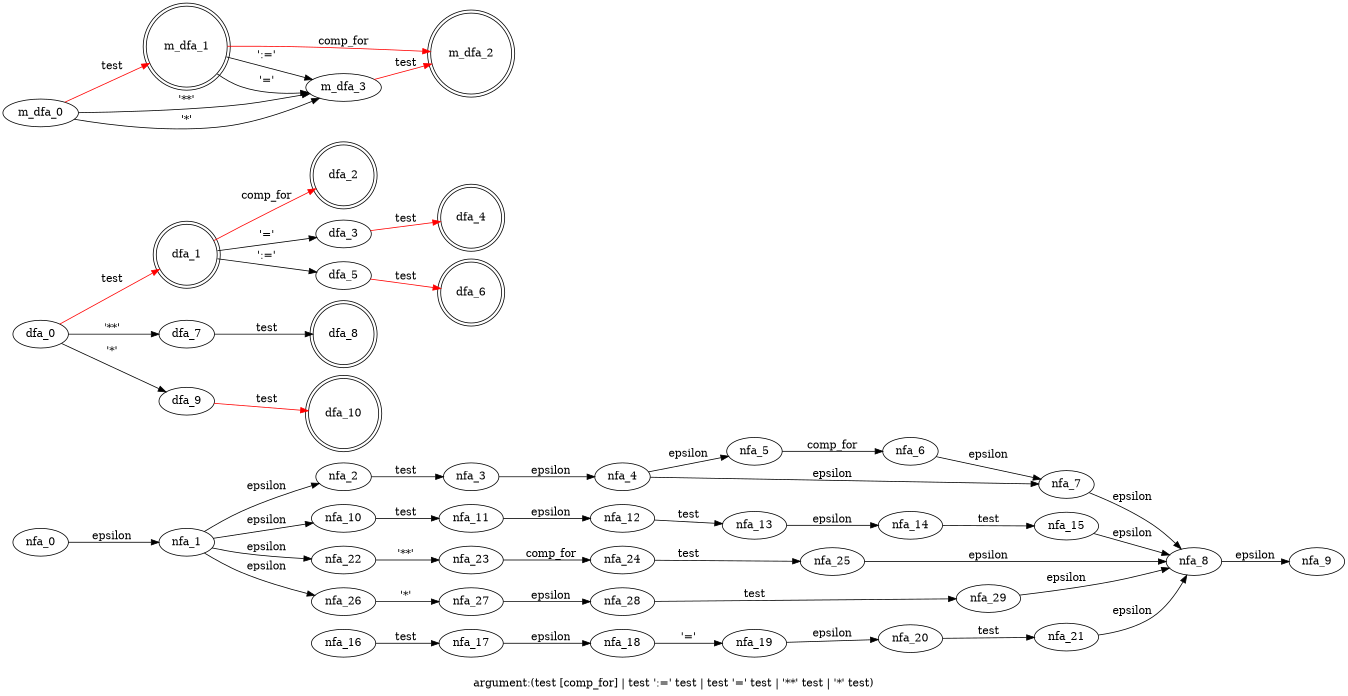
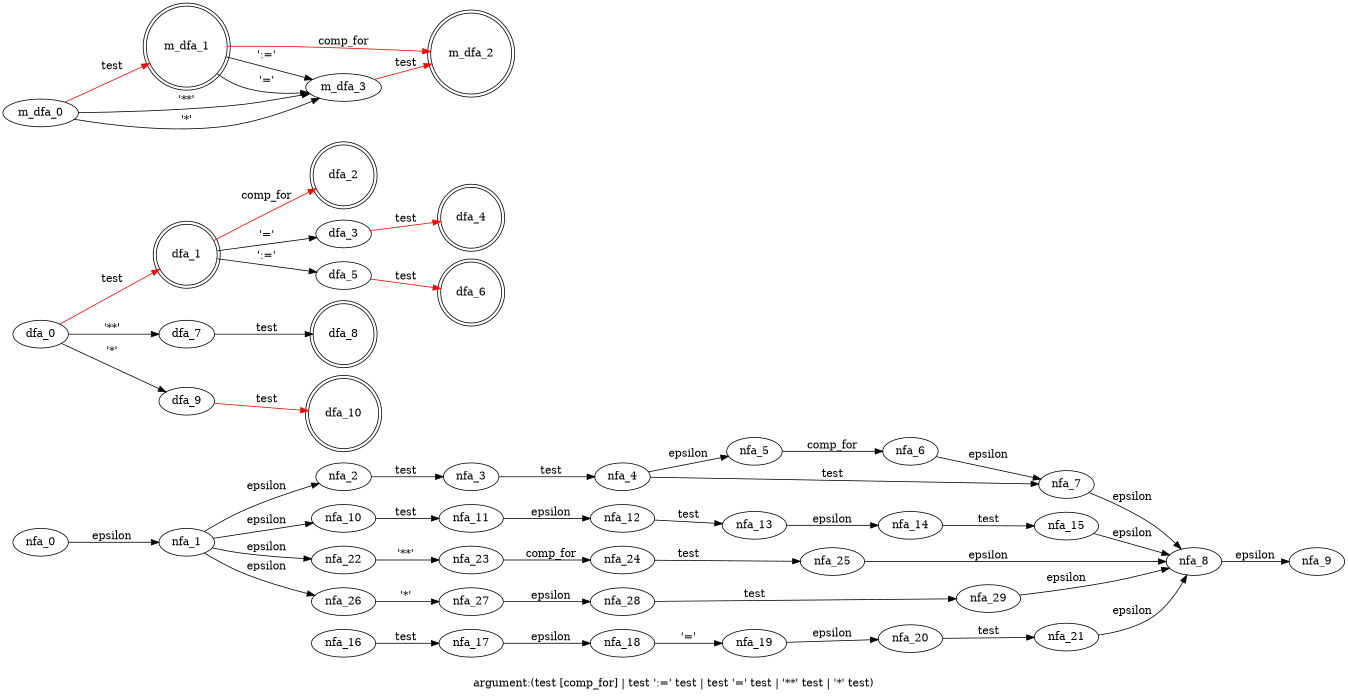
edge "nfa_3" -> "nfa_4": label "epsilon" -> "test"
edge "nfa_4" -> "nfa_7": label "epsilon" -> "test"
